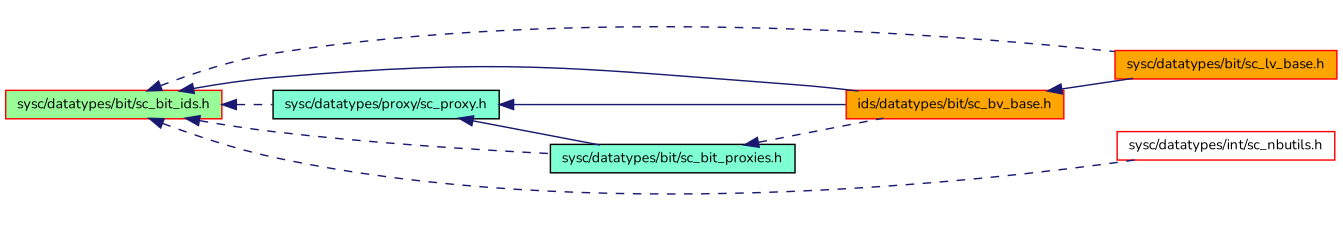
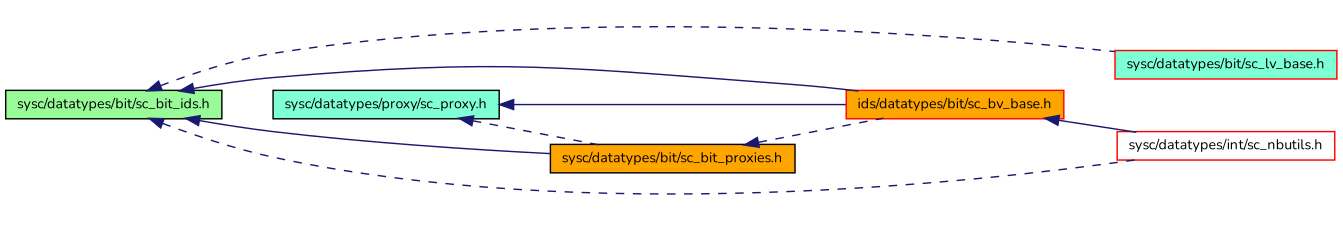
node "sysc/datatypes/bit/sc_lv_base.h": fillcolor orange -> aquamarine
edge "sysc/datatypes/bit/sc_lv_base.h" -> "ids/datatypes/bit/sc_bv_base.h": now "sysc/datatypes/int/sc_nbutils.h" -> "ids/datatypes/bit/sc_bv_base.h"
node "sysc/datatypes/bit/sc_bit_ids.h": color red -> black
edge "sysc/datatypes/proxy/sc_proxy.h" -> "sysc/datatypes/bit/sc_bit_ids.h": removed
edge "sysc/datatypes/bit/sc_bit_proxies.h" -> "sysc/datatypes/proxy/sc_proxy.h": style solid -> dashed
edge "sysc/datatypes/bit/sc_bit_proxies.h" -> "sysc/datatypes/bit/sc_bit_ids.h": style dashed -> solid
node "sysc/datatypes/bit/sc_bit_proxies.h": fillcolor aquamarine -> orange
